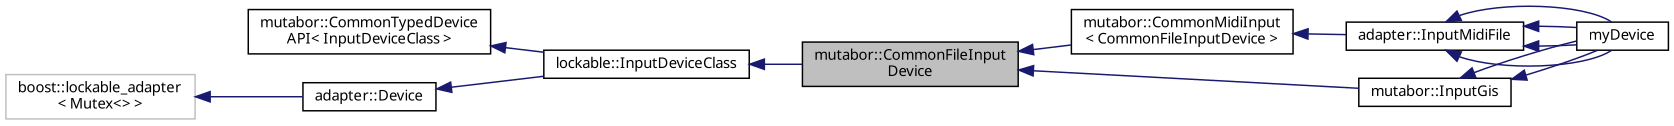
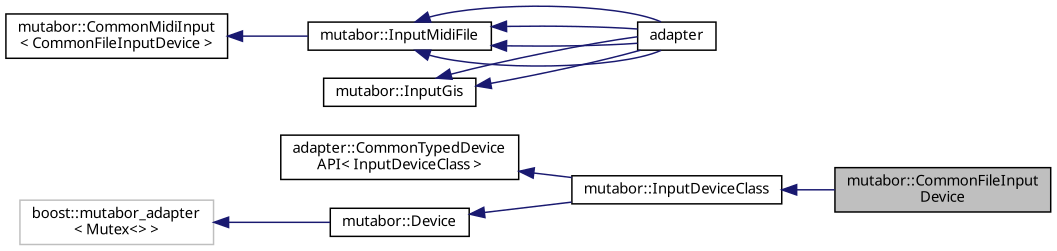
node "mutabor::CommonTypedDevice API< InputDeviceClass >": label "mutabor::CommonTypedDevice API< InputDeviceClass >" -> "adapter::CommonTypedDevice API< InputDeviceClass >"
node "adapter::InputMidiFile": label "adapter::InputMidiFile" -> "mutabor::InputMidiFile"
node "myDevice": label "myDevice" -> "adapter"
edge "mutabor::CommonMidiInput < CommonFileInputDevice >" -> "mutabor::CommonFileInput Device": removed
node "lockable::InputDeviceClass": label "lockable::InputDeviceClass" -> "mutabor::InputDeviceClass"
edge "mutabor::InputGis" -> "mutabor::CommonFileInput Device": removed
node "boost::lockable_adapter < Mutex<> >": label "boost::lockable_adapter < Mutex<> >" -> "boost::mutabor_adapter < Mutex<> >"
node "adapter::Device": label "adapter::Device" -> "mutabor::Device"
